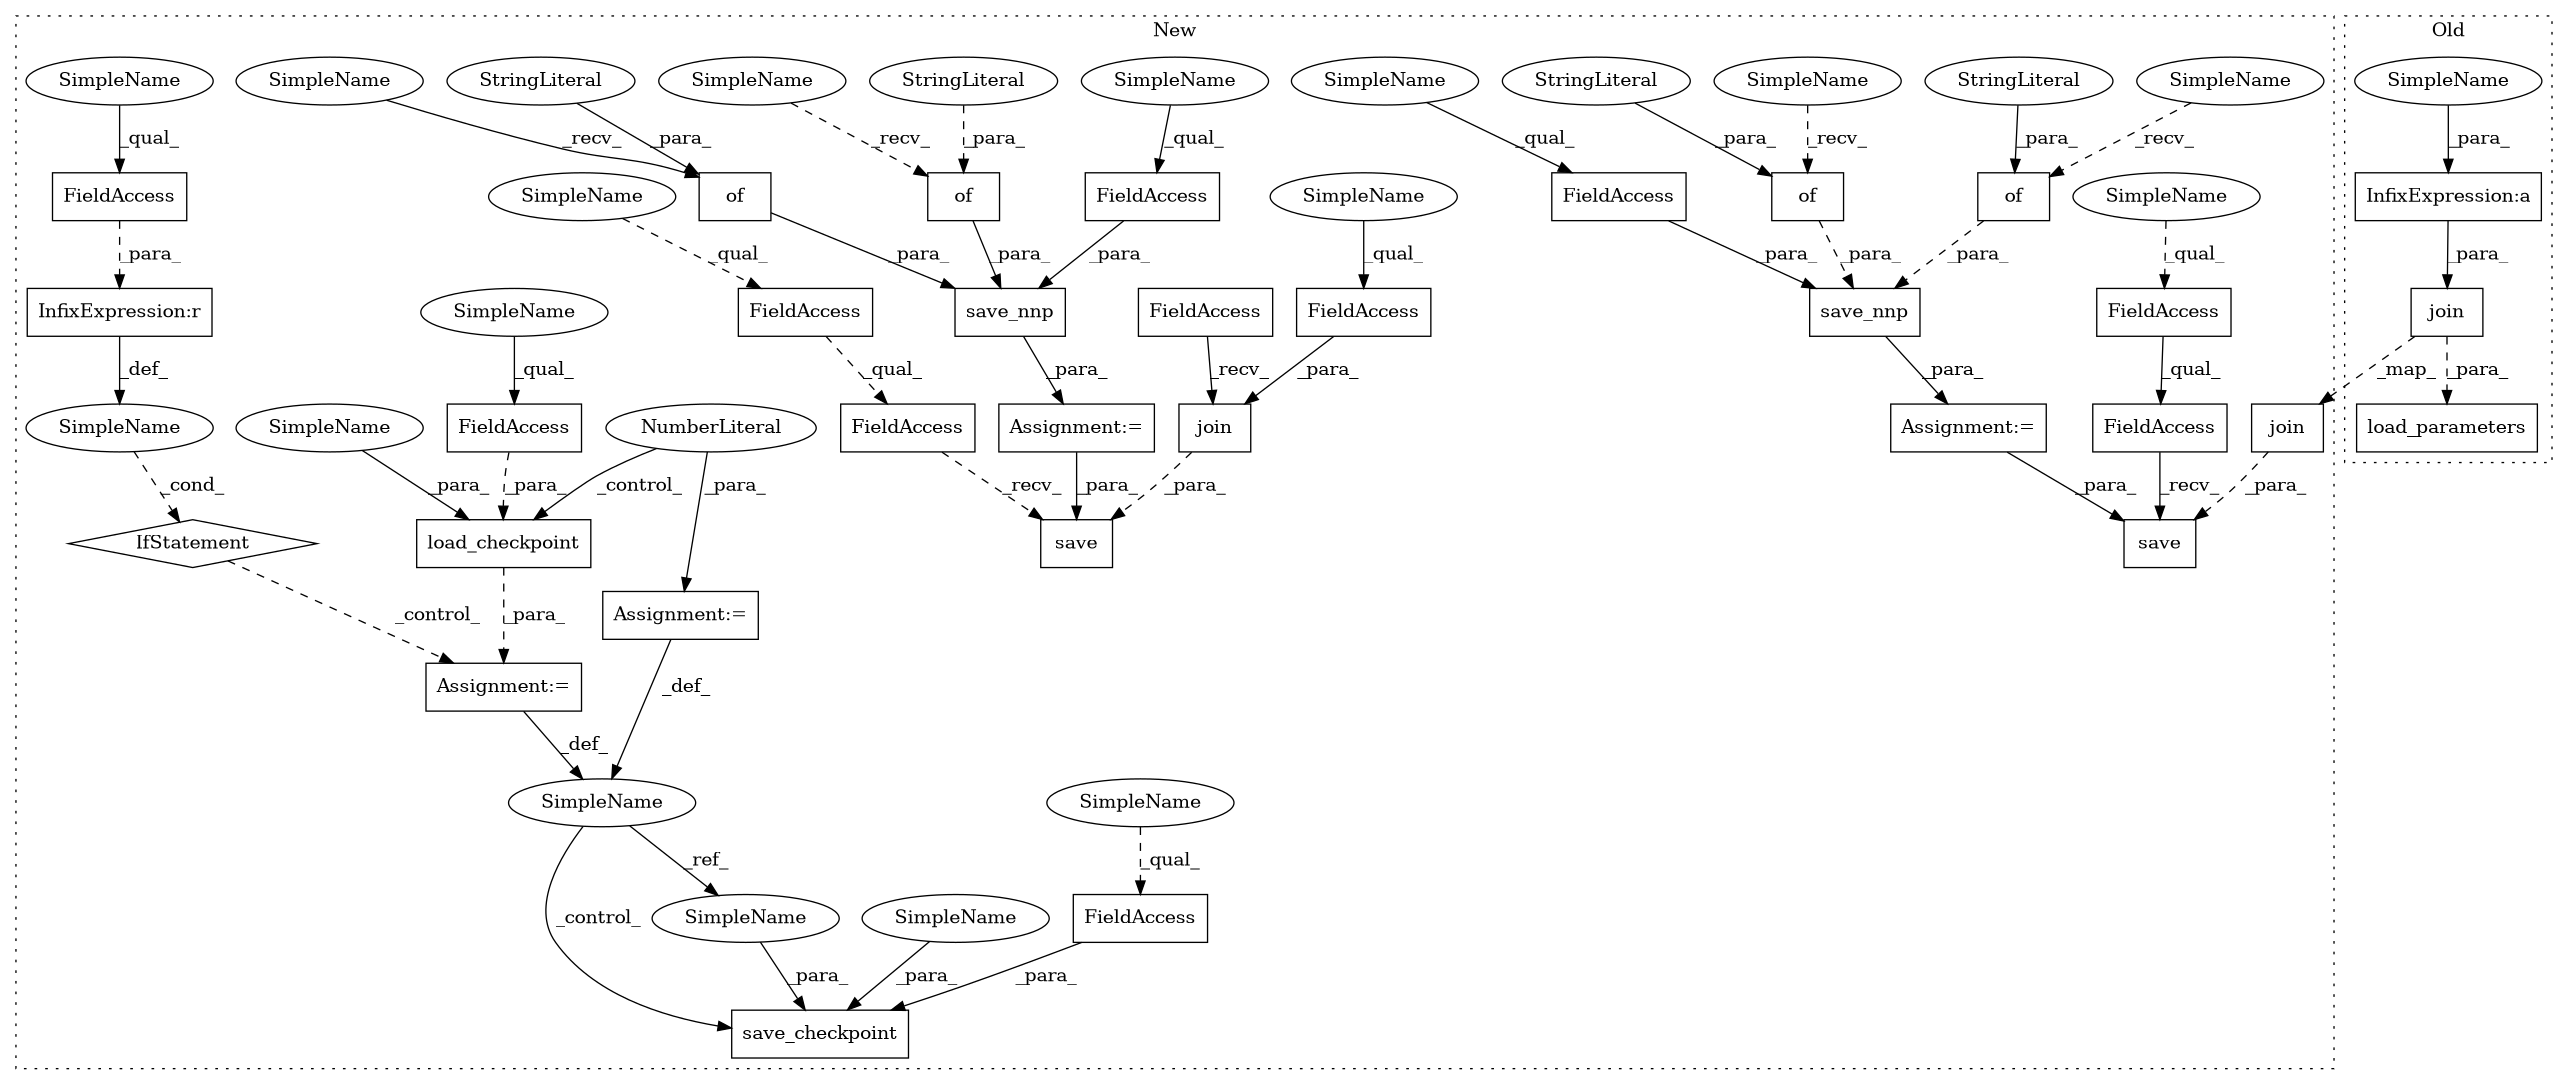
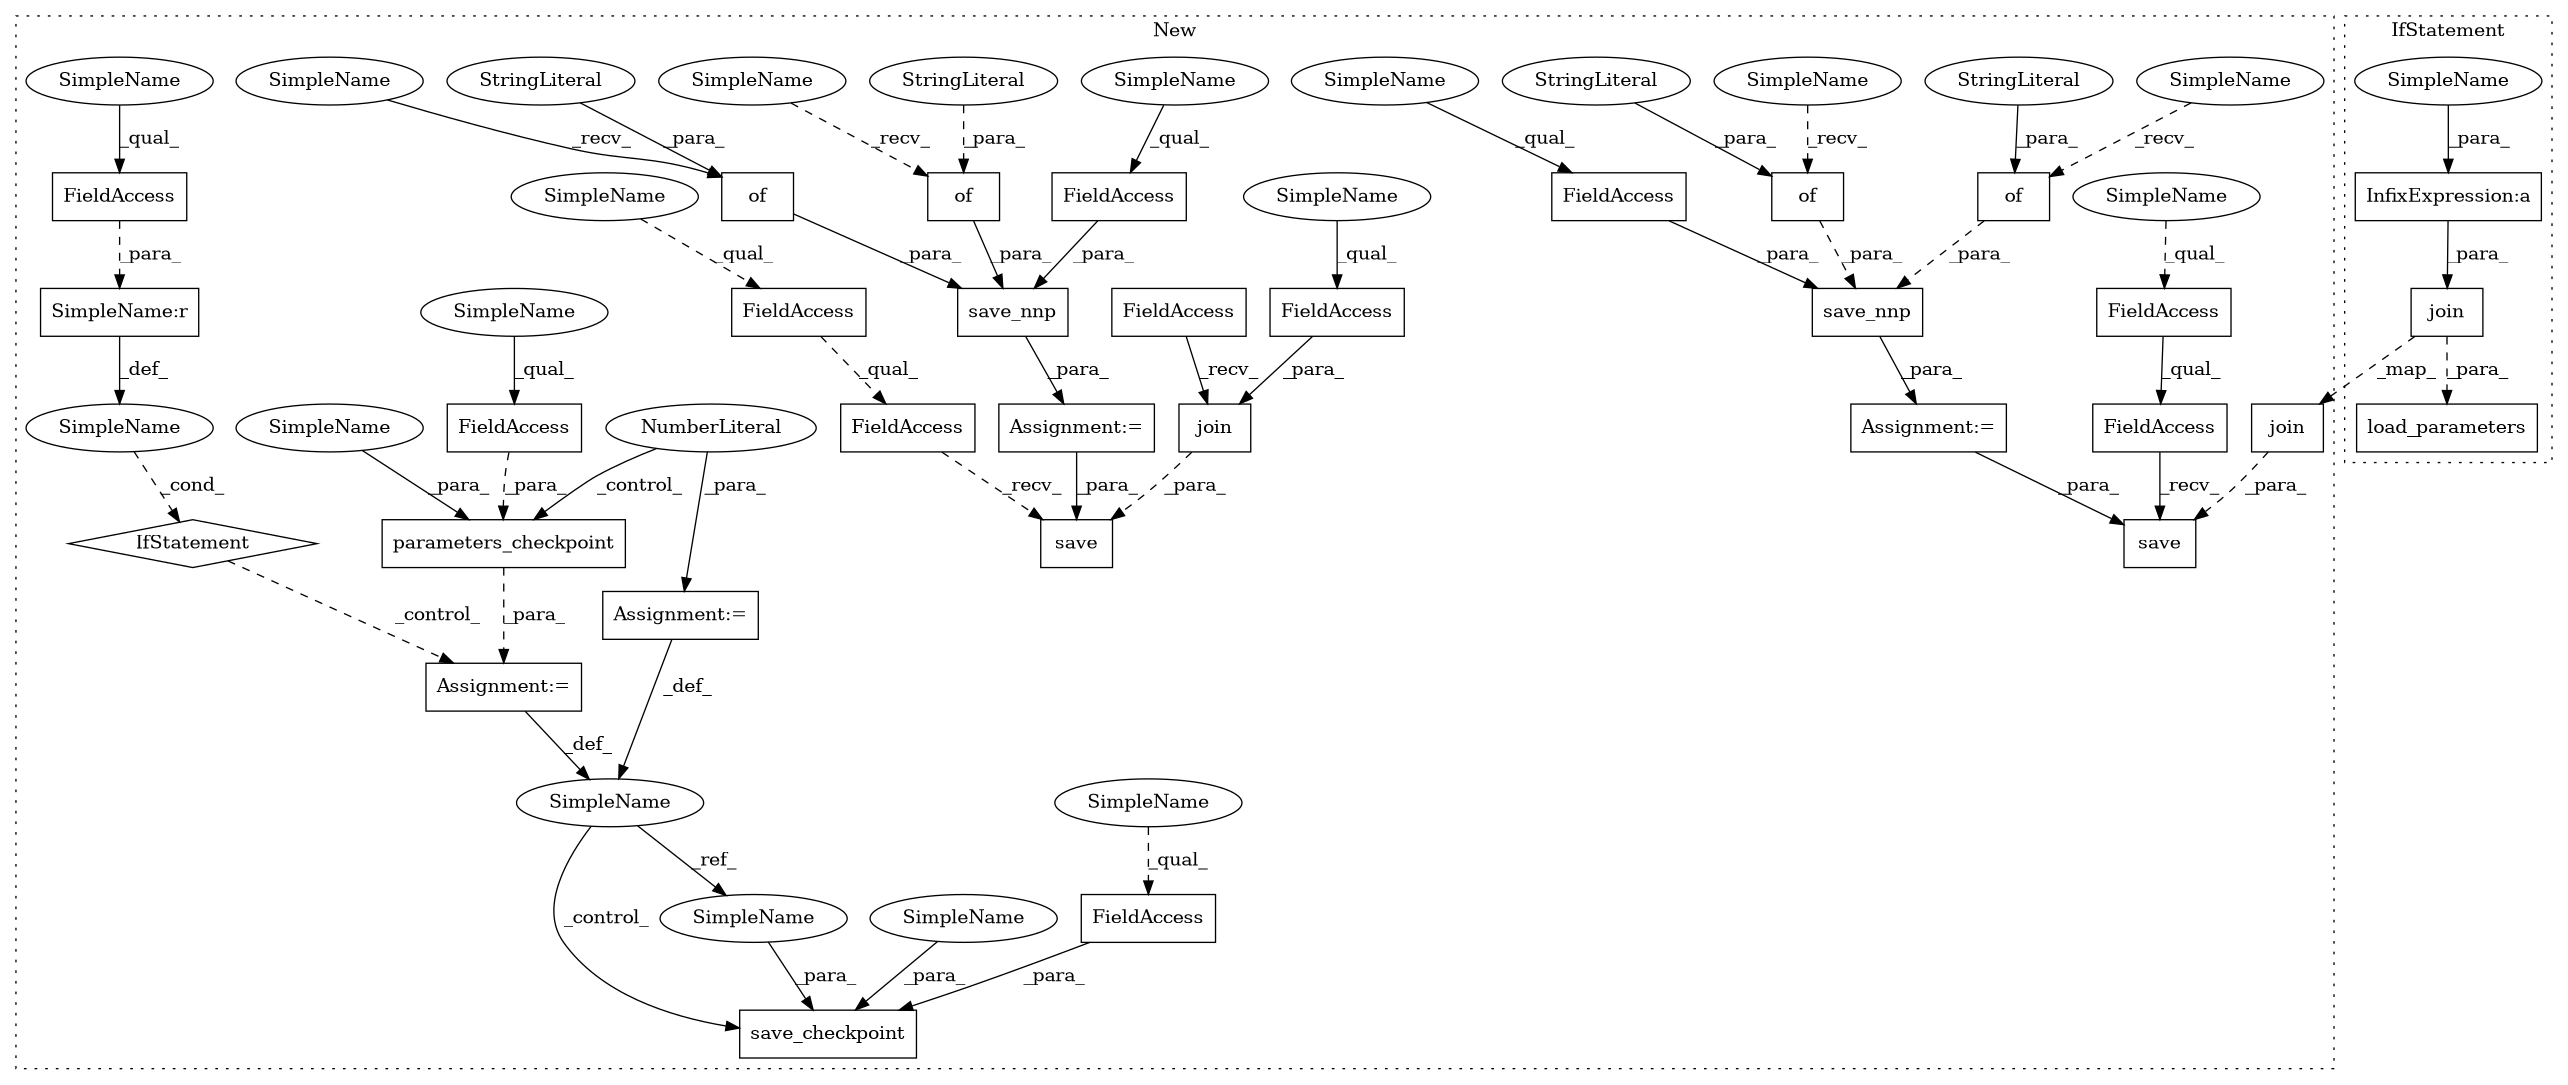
cluster "Old": label "Old" -> "IfStatement"
node "InfixExpression:r": label "InfixExpression:r" -> "SimpleName:r"
node "load_checkpoint": label "load_checkpoint" -> "parameters_checkpoint"
